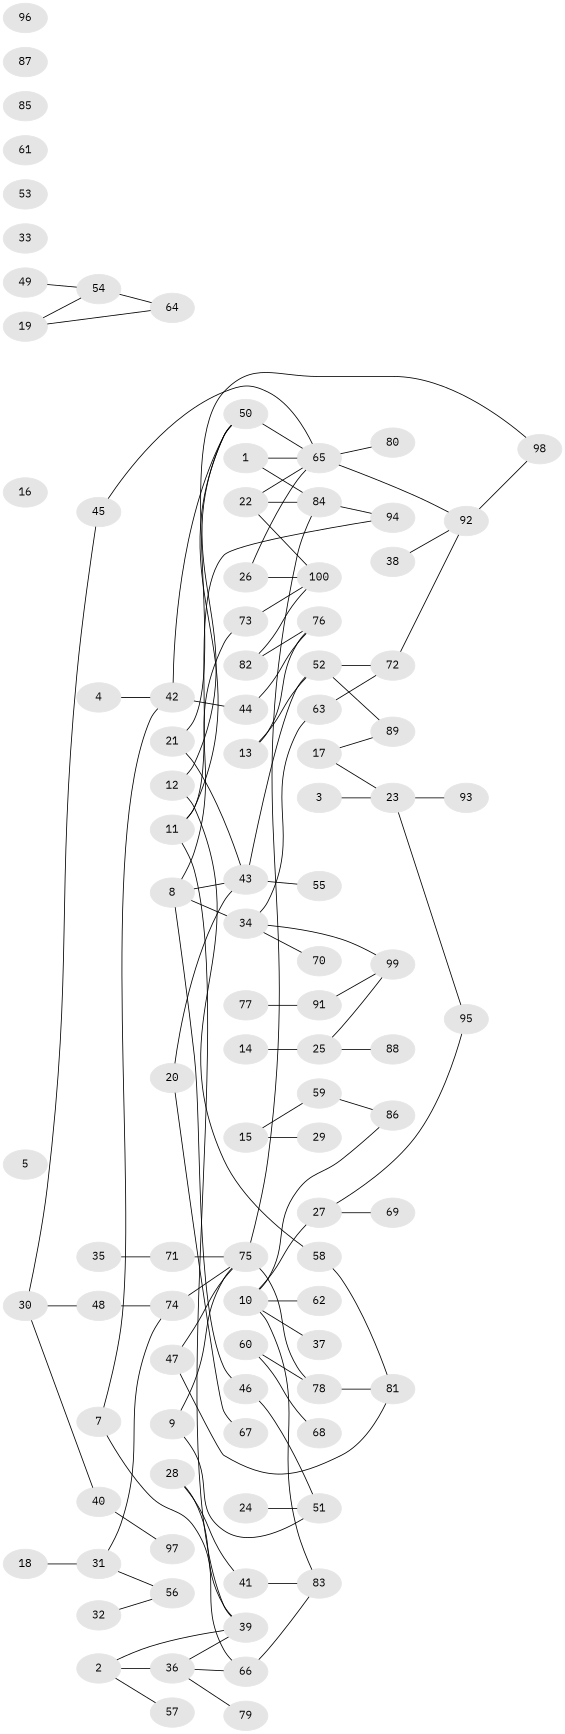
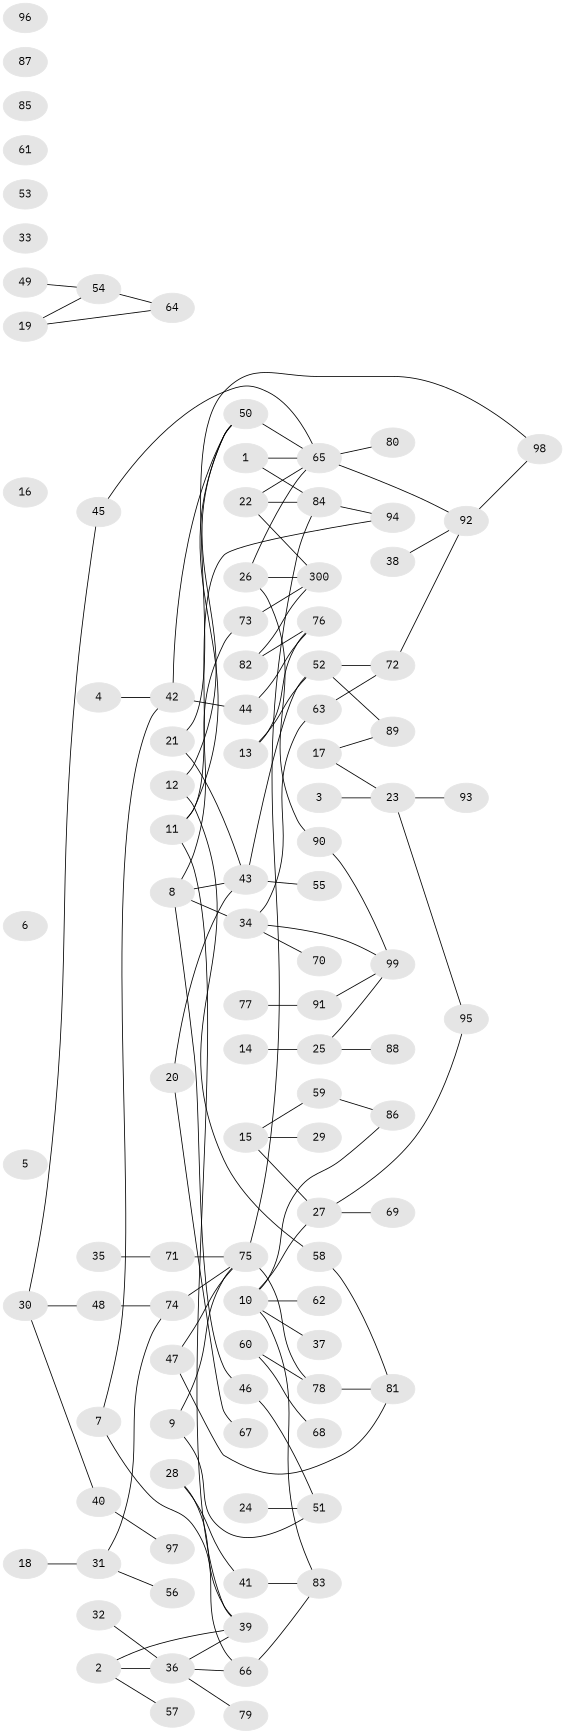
node "100": label "100" -> "300"
node "90": added
node "6": added
edge "15" -- "27": added
edge "56" -- "32": now "36" -- "32"
